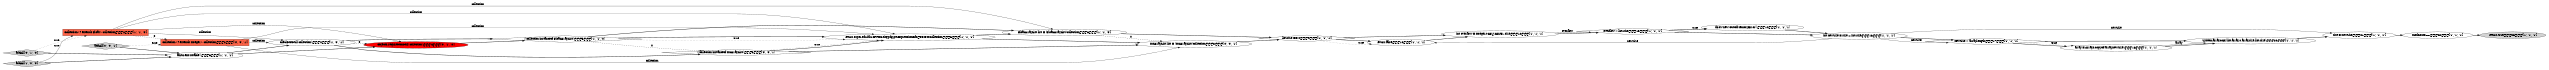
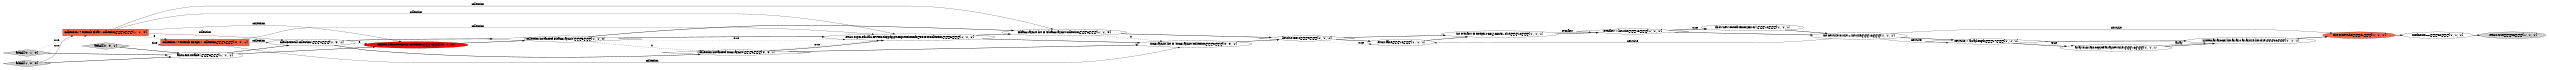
node "size = newSize@@@21@@@['1', '1', '1']": fillcolor white -> tomato
